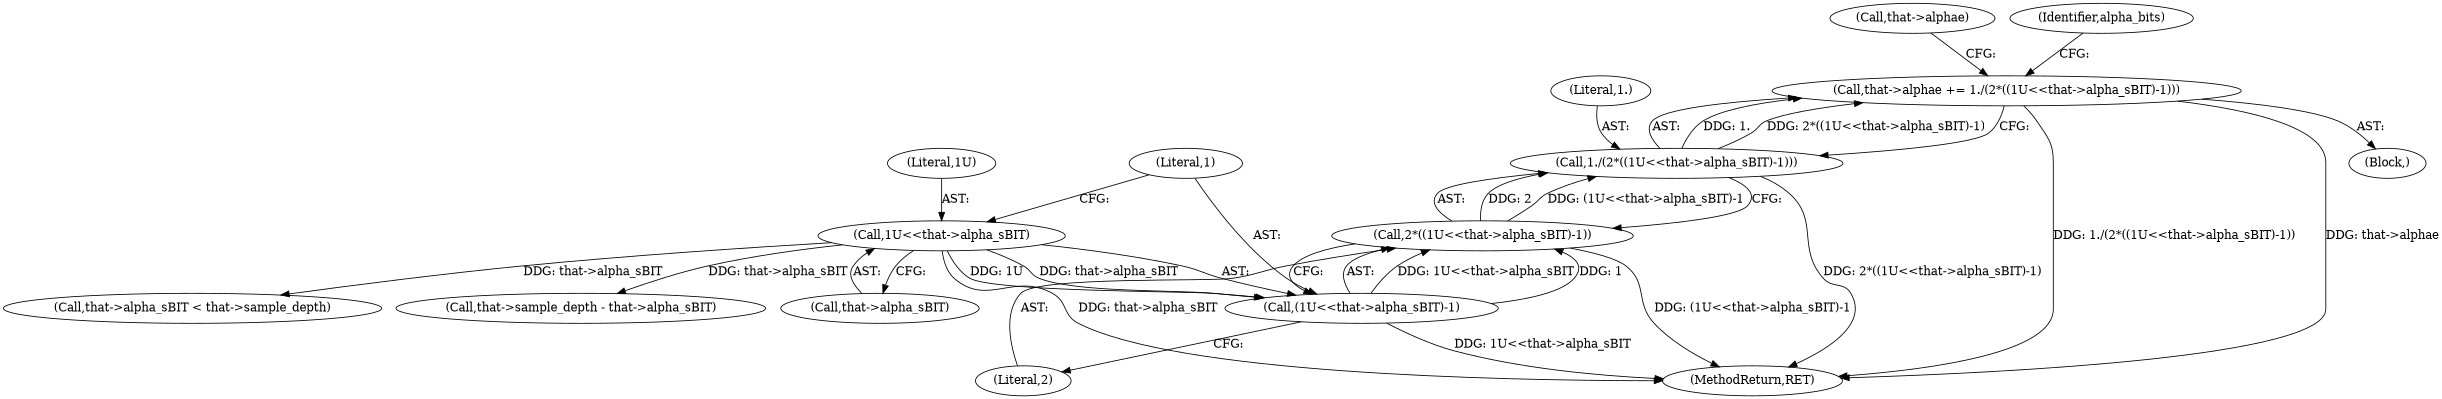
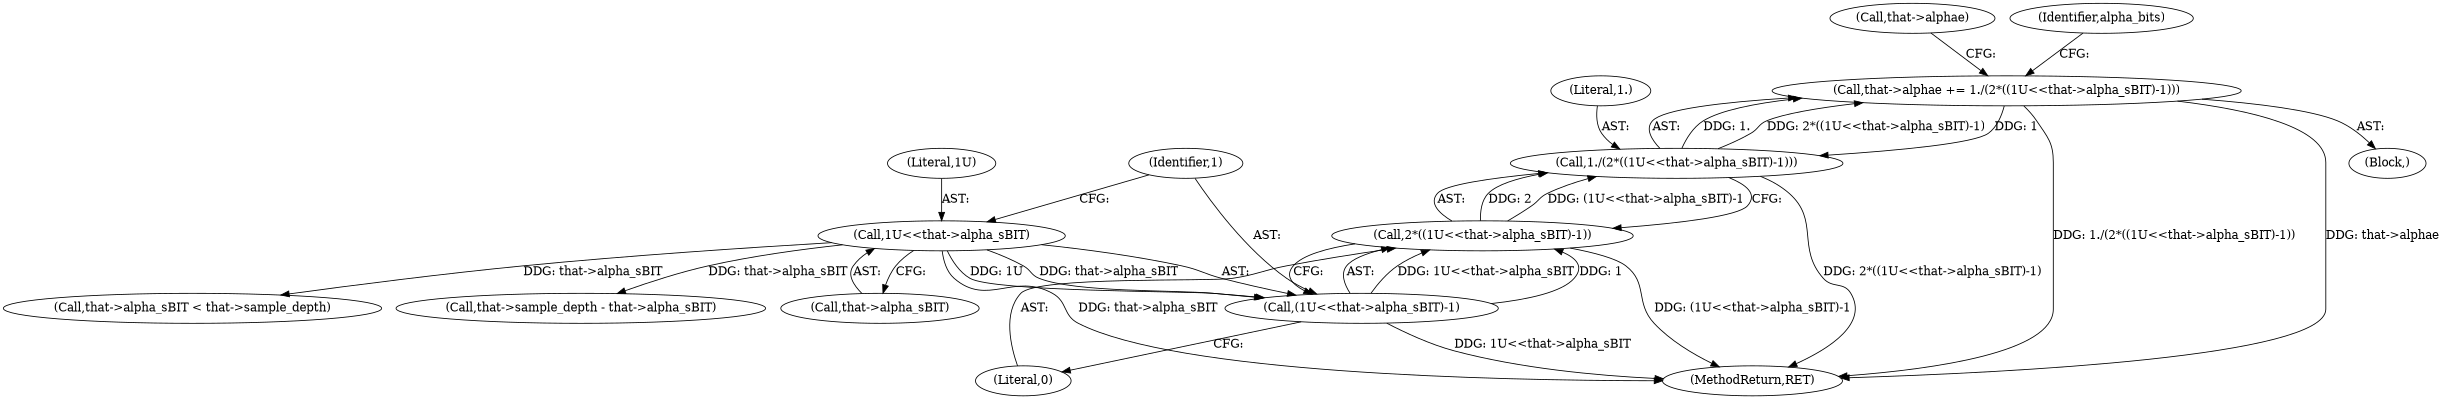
edge "(Call,that->alphae += 1./(2*((1U<<that->alpha_sBIT)-1)))" -> "(Call,1./(2*((1U<<that->alpha_sBIT)-1)))": label "CFG: " -> "DDG: 1"
node "(Literal,1)": label "(Literal,1)" -> "(Identifier,1)"
node "(Literal,2)": label "(Literal,2)" -> "(Literal,0)"
